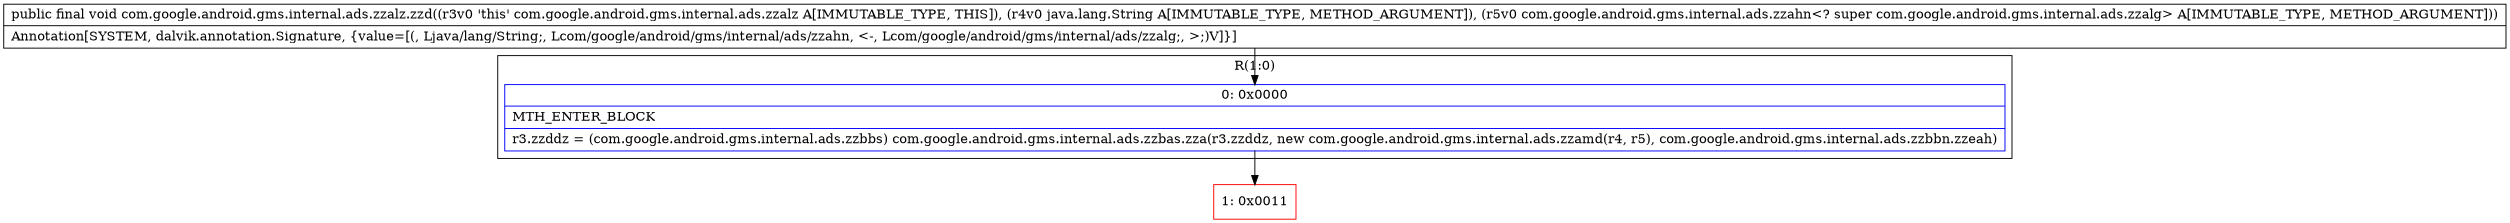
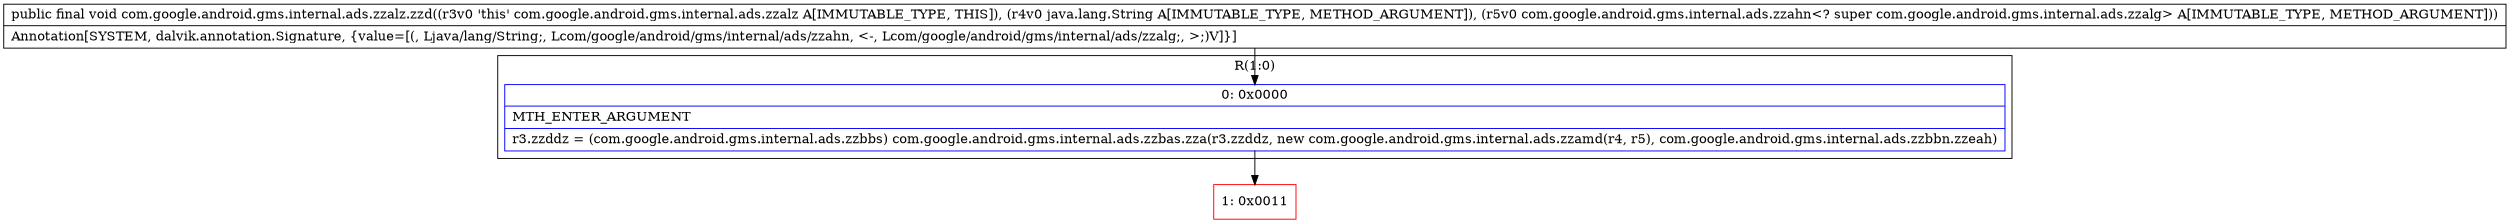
node "0: 0x0000": text "MTH_ENTER_BLOCK" -> "MTH_ENTER_ARGUMENT"
